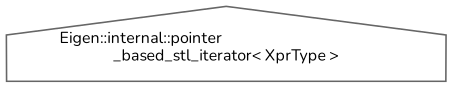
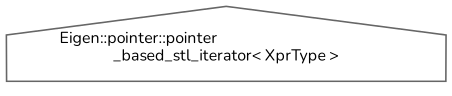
node "Eigen::internal::pointer _based_stl_iterator< XprType >": label "Eigen::internal::pointer _based_stl_iterator< XprType >" -> "Eigen::pointer::pointer _based_stl_iterator< XprType >"
